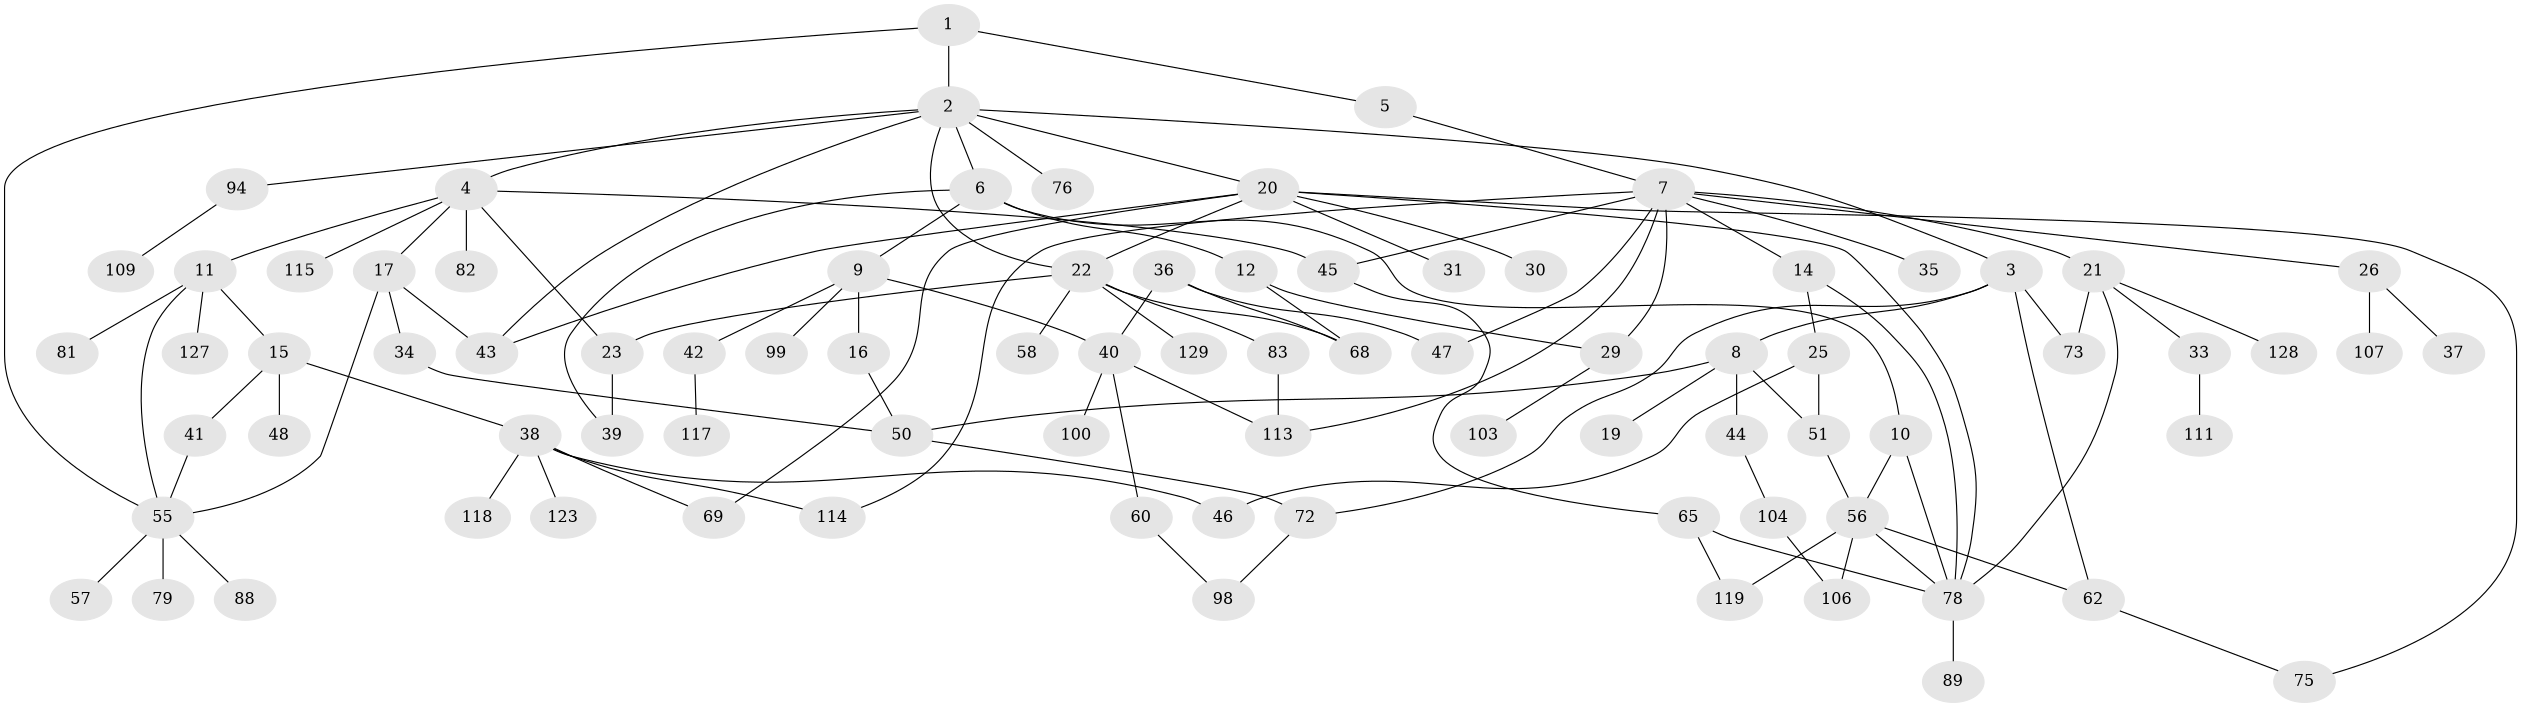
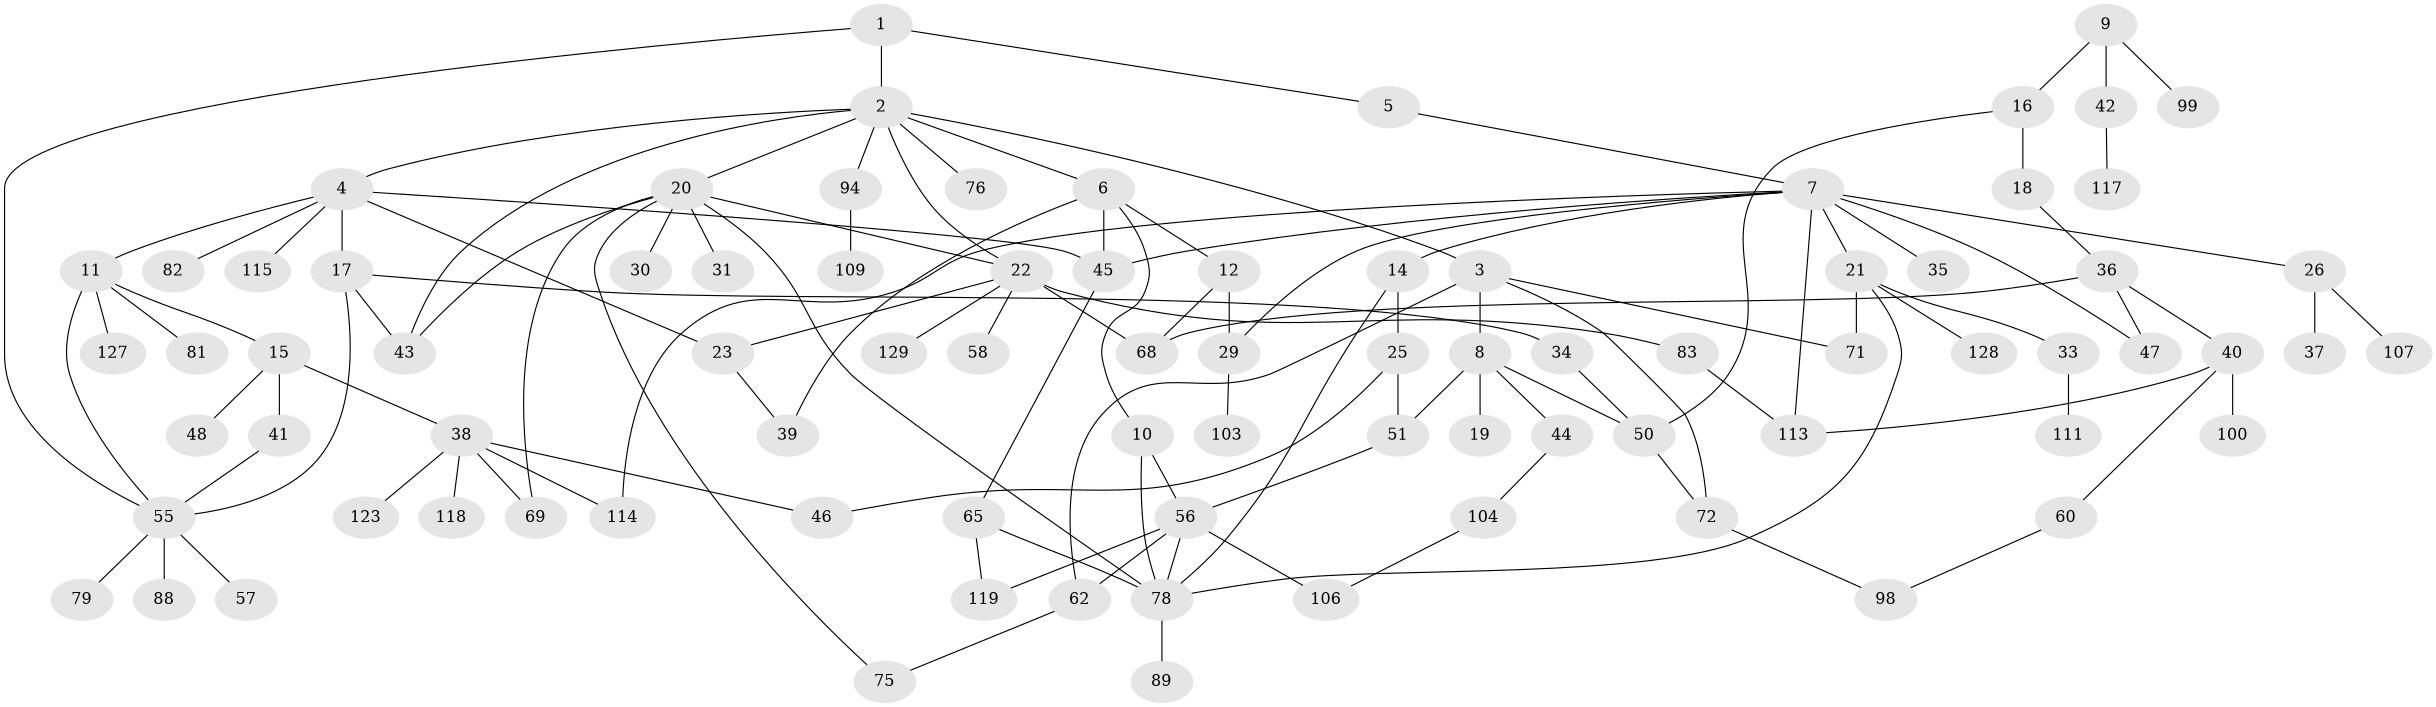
node "18": added
edge "6" -- "9": now "6" -- "45"
edge "9" -- "40": removed
node "73": label "73" -> "71"
